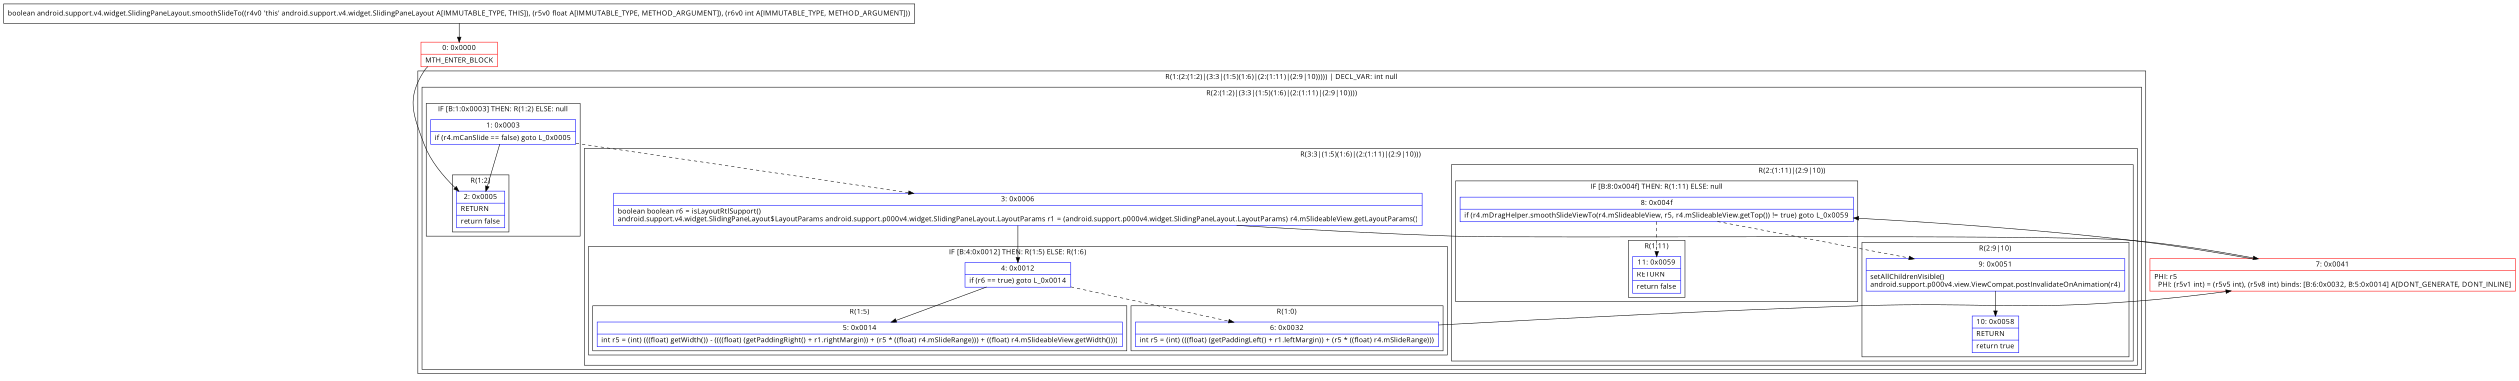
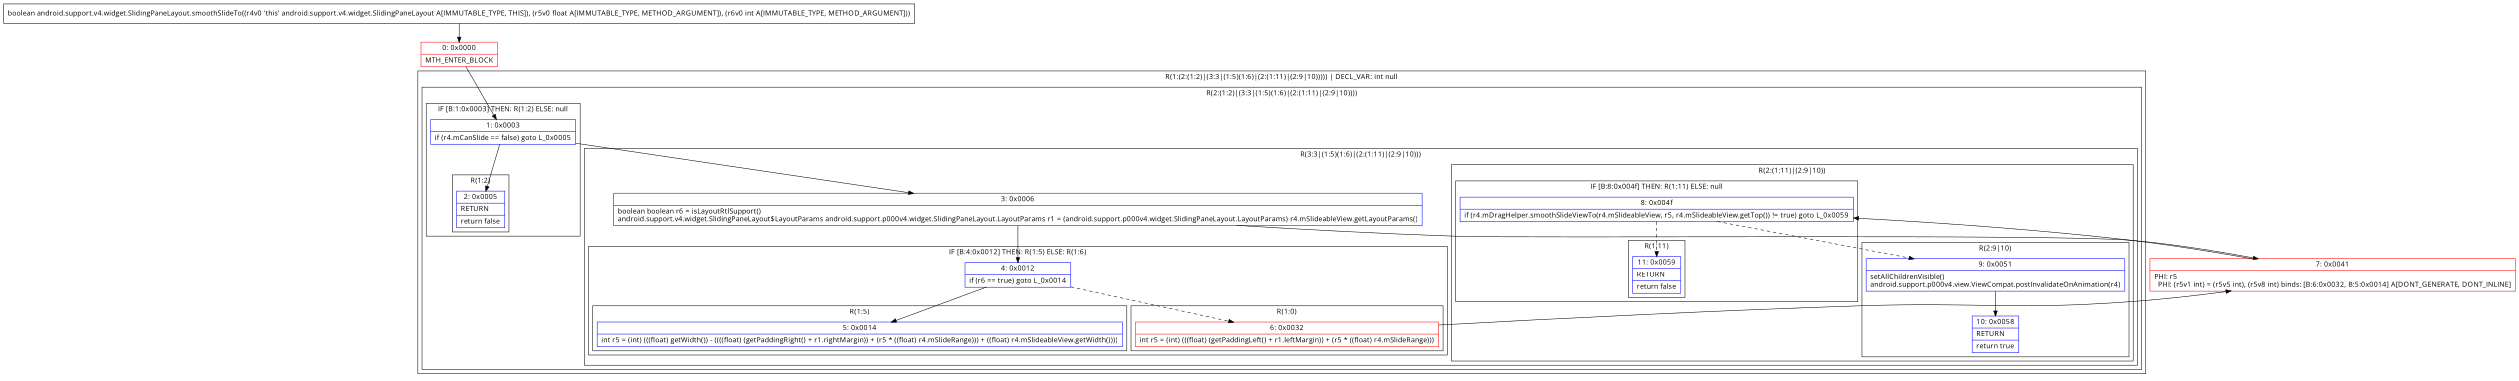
edge "0: 0x0000" -> "2: 0x0005": now "0: 0x0000" -> "1: 0x0003"
edge "1: 0x0003" -> "3: 0x0006": style dashed -> solid
node "6: 0x0032": color blue -> red
